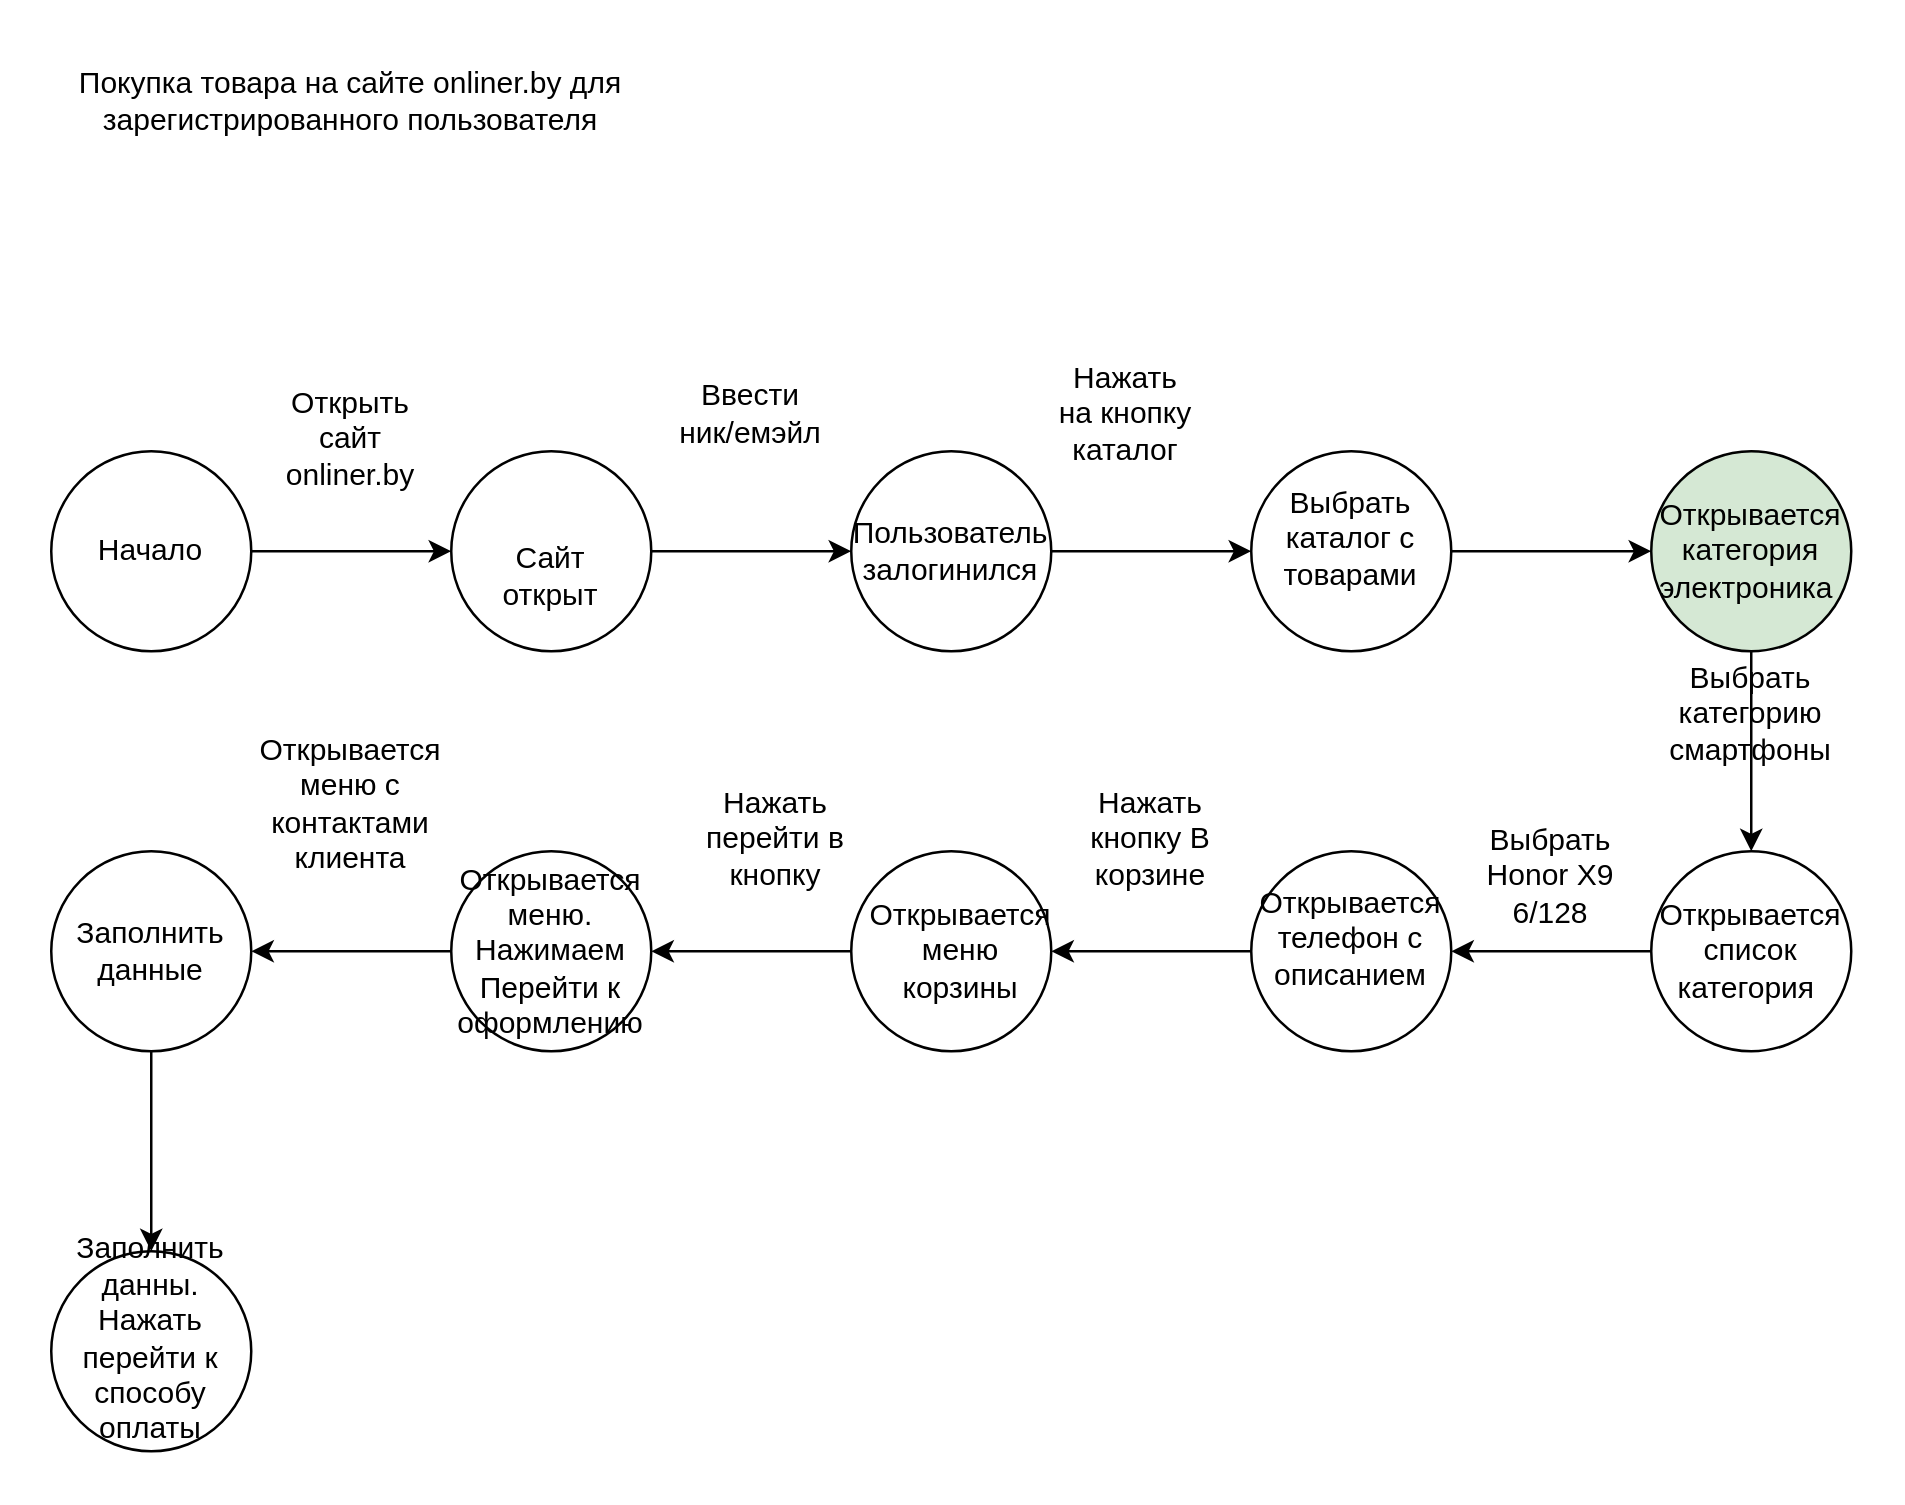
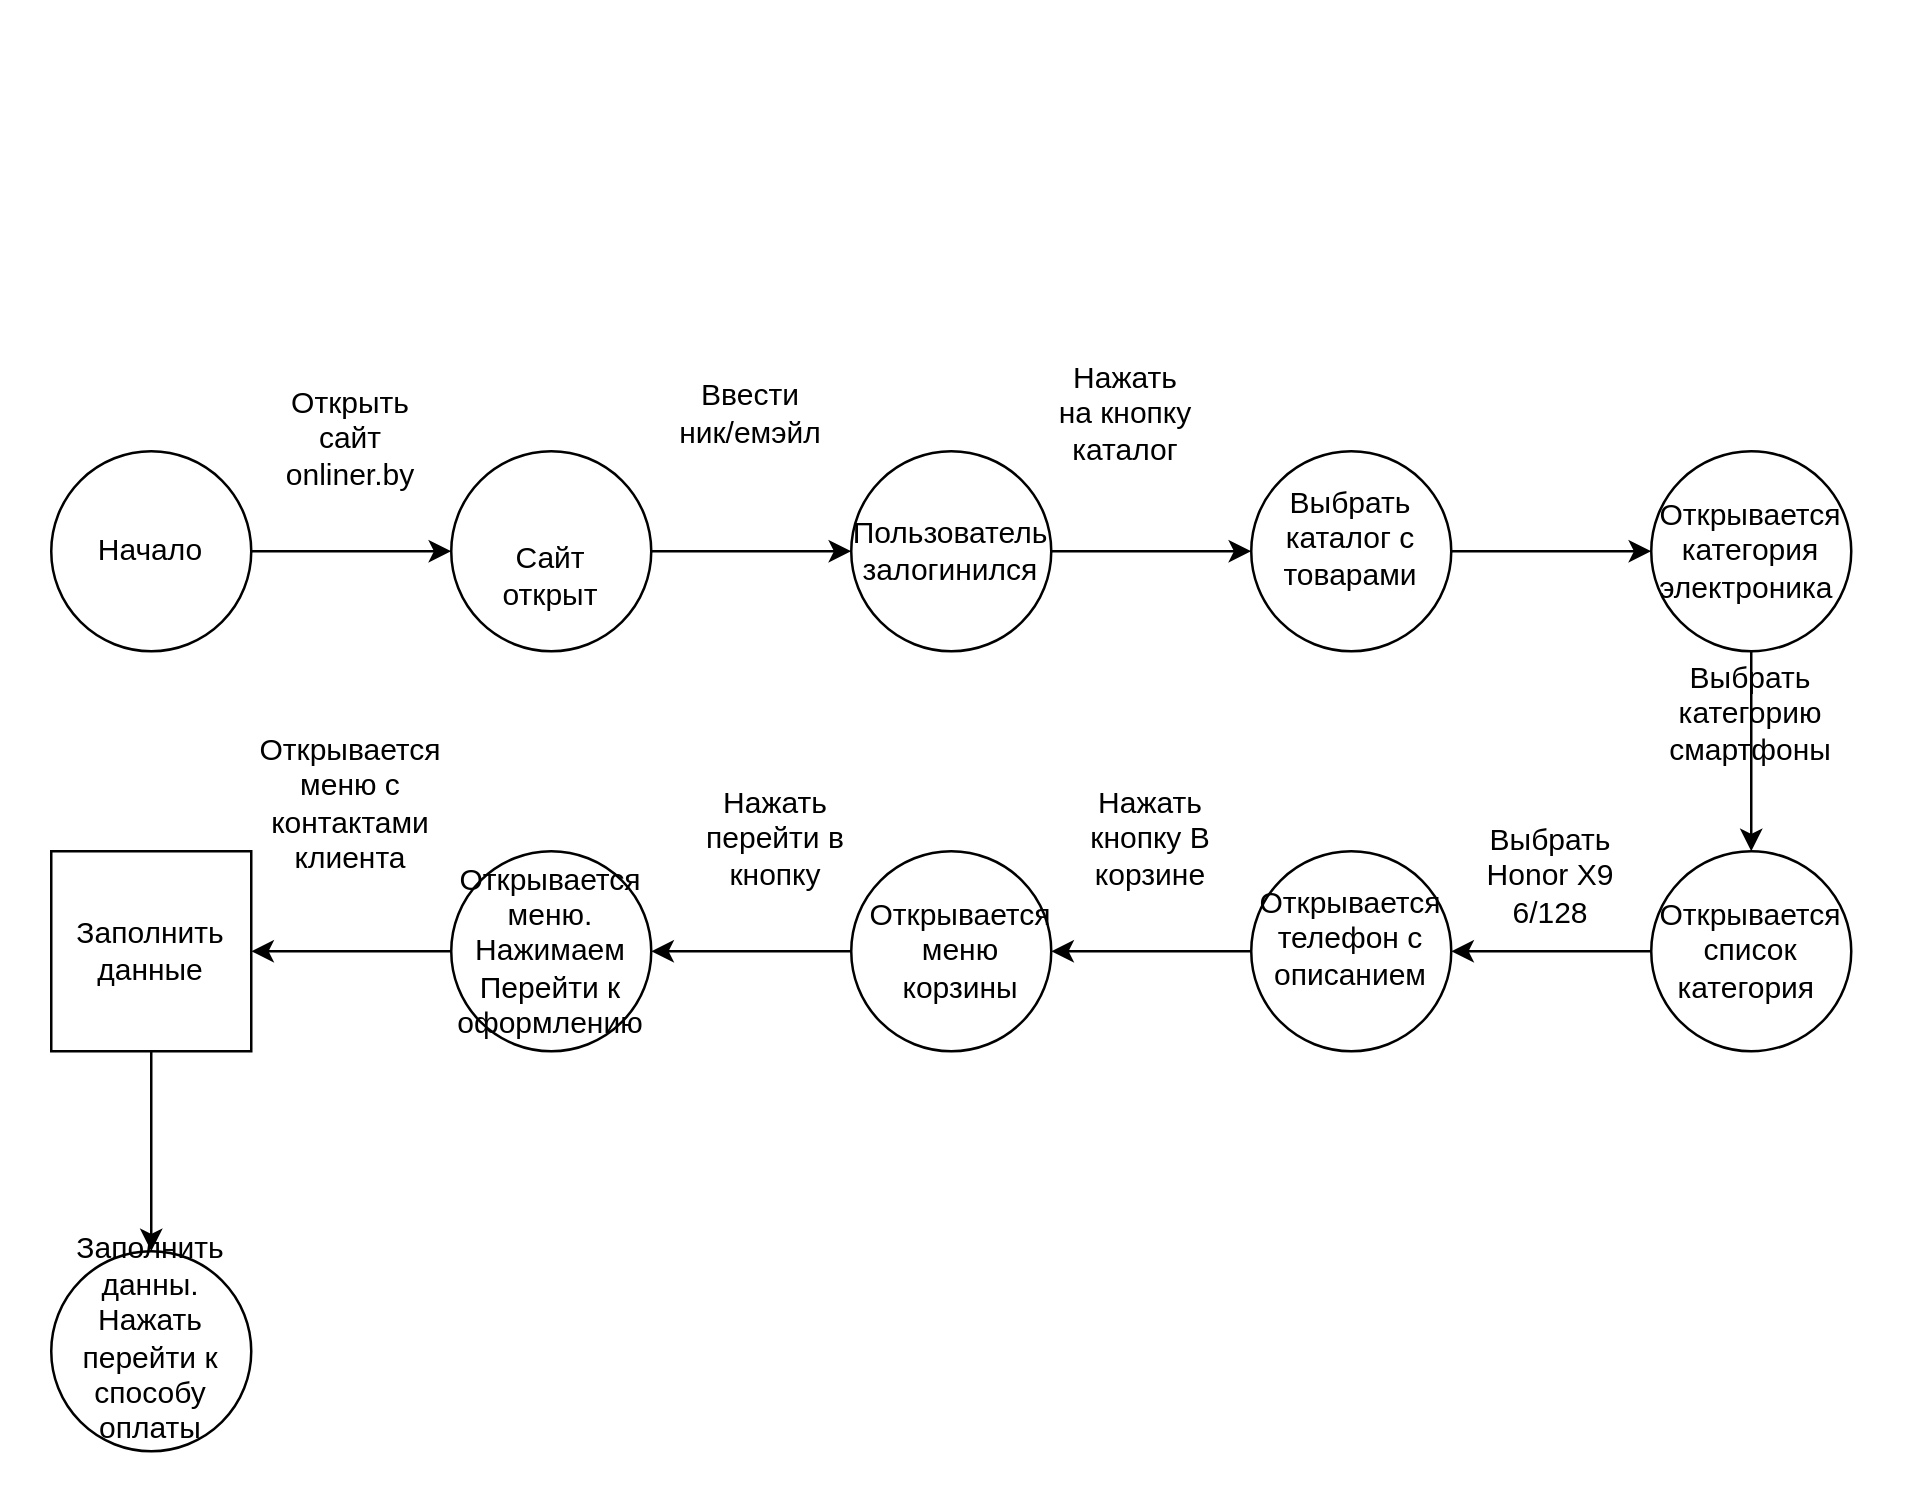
node "Покупка товара на сайте onliner.by для зарегистрированного пользователя": removed
node "Открывается категория электроника": fillcolor #d5e8d4 -> #ffffff
node "Заполнить данные": shape ellipse -> rectangle
